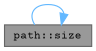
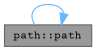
node "path::size": label "path::size" -> "path::path"
